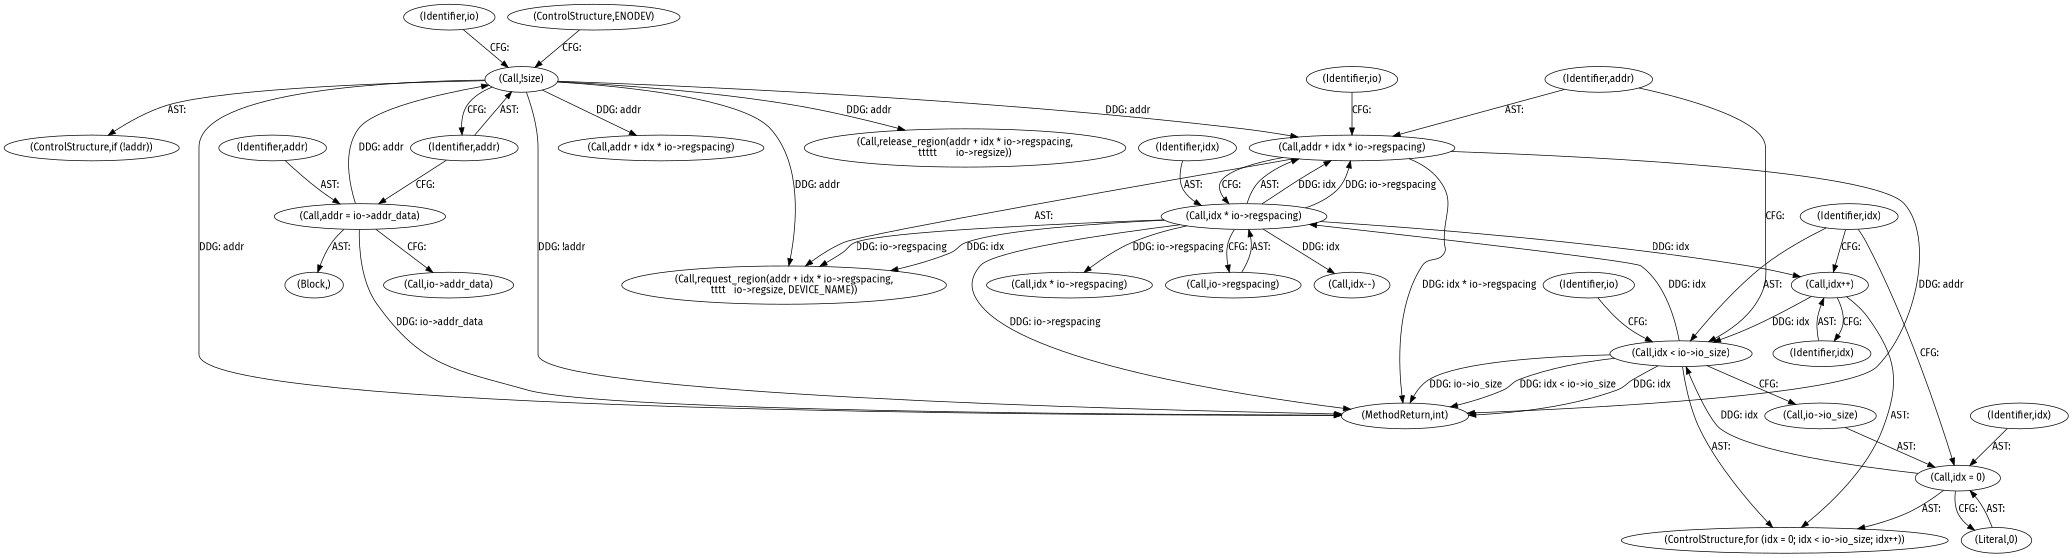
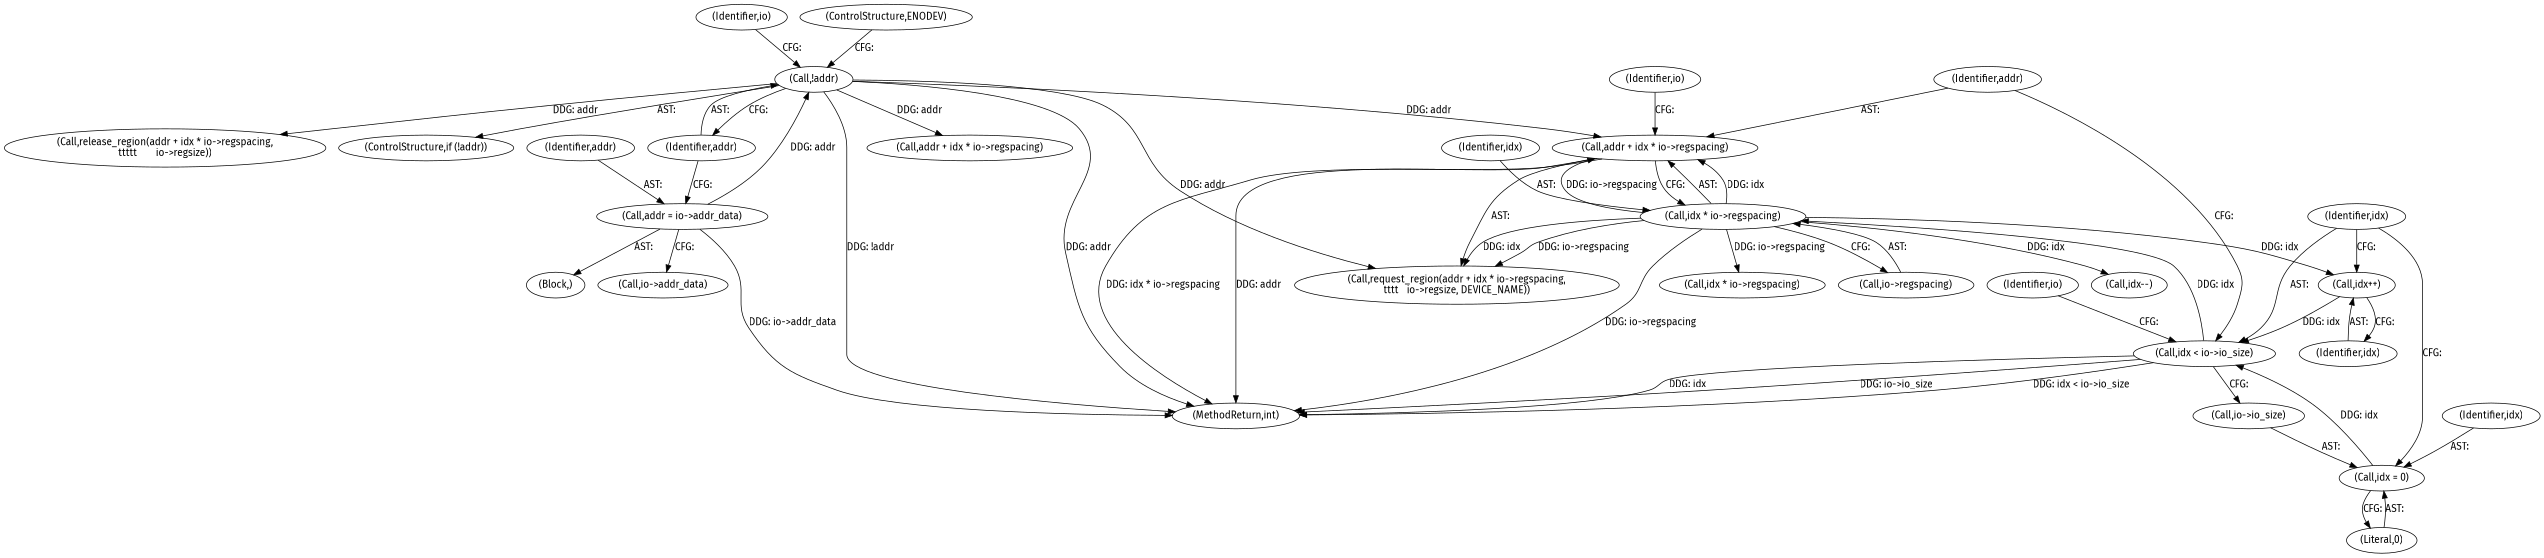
node "(Call,!size)": label "(Call,!size)" -> "(Call,!addr)"
node "(ControlStructure,for (idx = 0; idx < io->io_size; idx++))": removed
